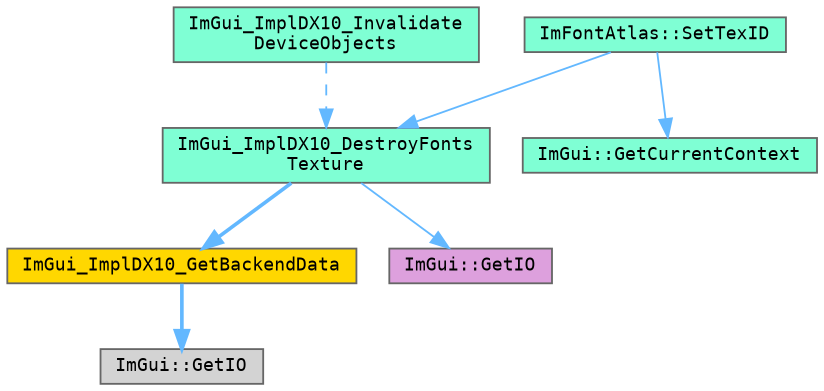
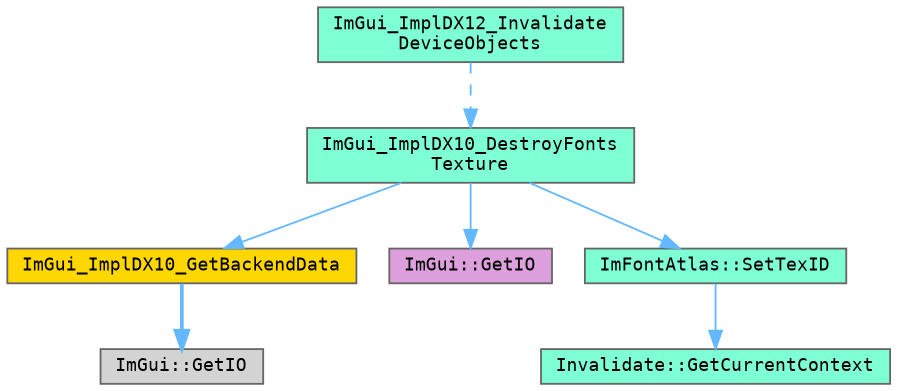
node "ImGui_ImplDX10_Invalidate DeviceObjects": label "ImGui_ImplDX10_Invalidate DeviceObjects" -> "ImGui_ImplDX12_Invalidate DeviceObjects"
edge "ImFontAtlas::SetTexID" -> "ImGui_ImplDX10_DestroyFonts Texture": reversed
node "ImGui::GetCurrentContext": label "ImGui::GetCurrentContext" -> "Invalidate::GetCurrentContext"
edge "ImGui_ImplDX10_DestroyFonts Texture" -> "ImGui_ImplDX10_GetBackendData": style bold -> solid
